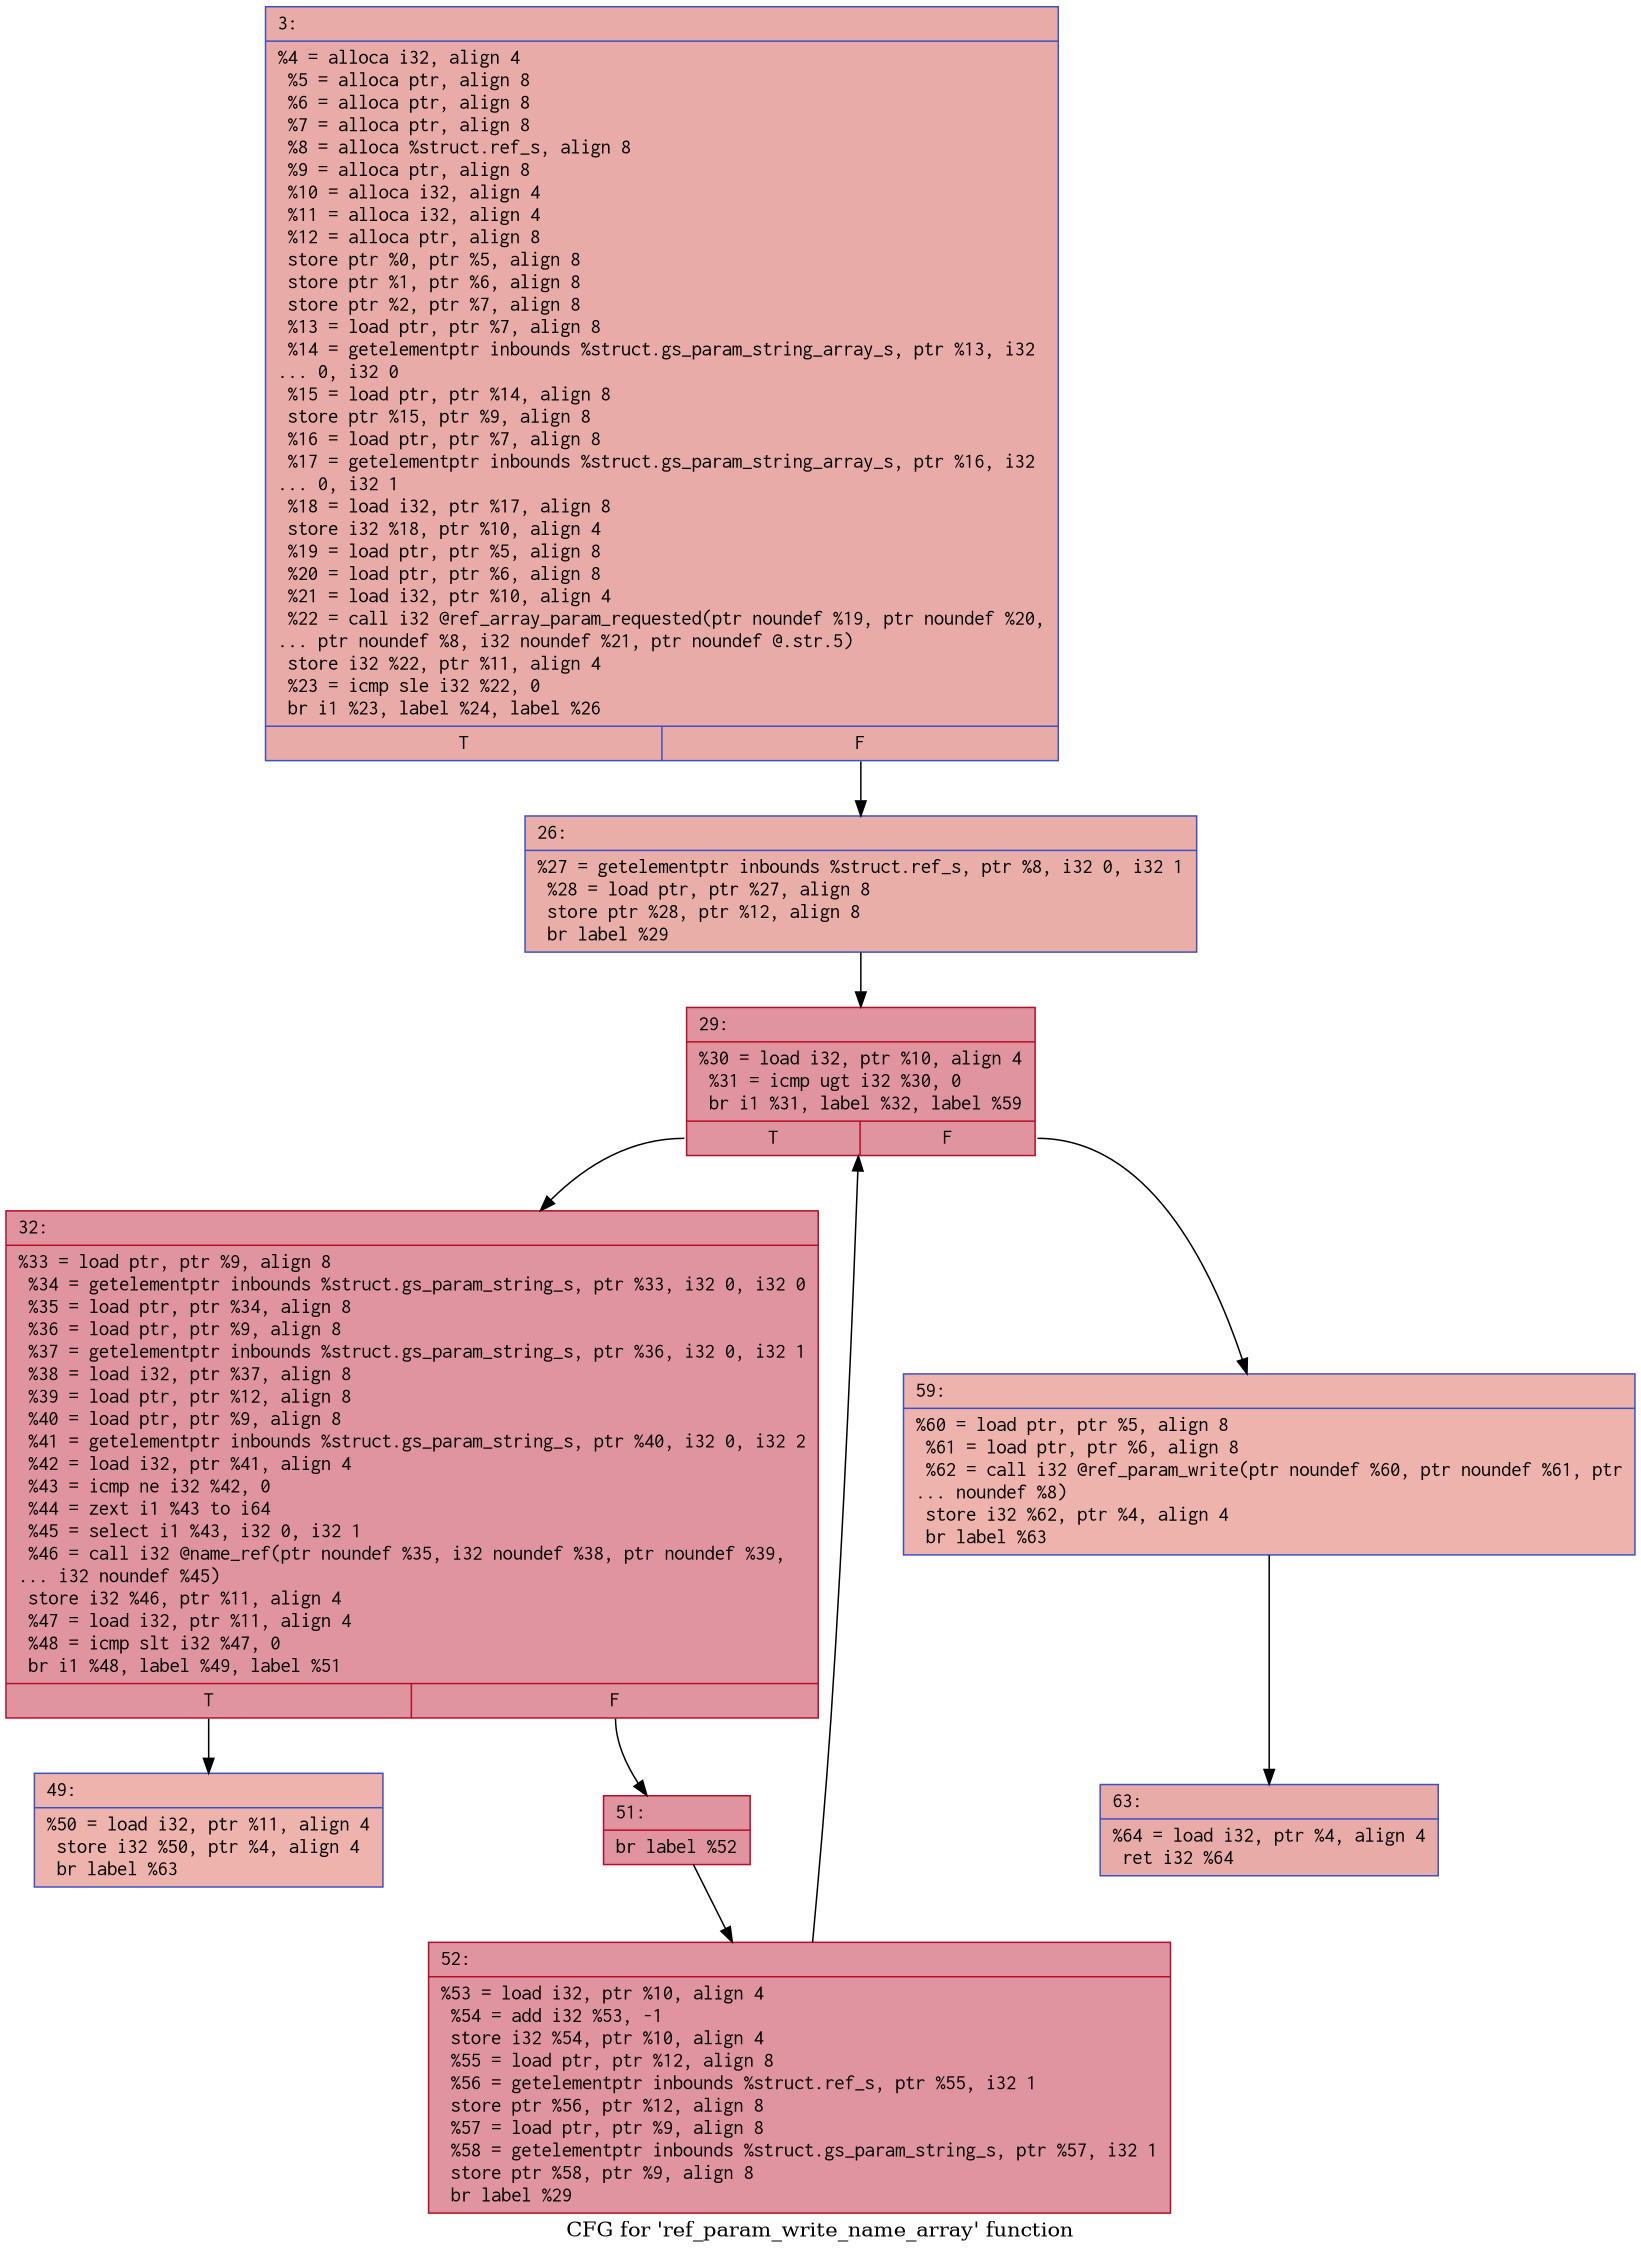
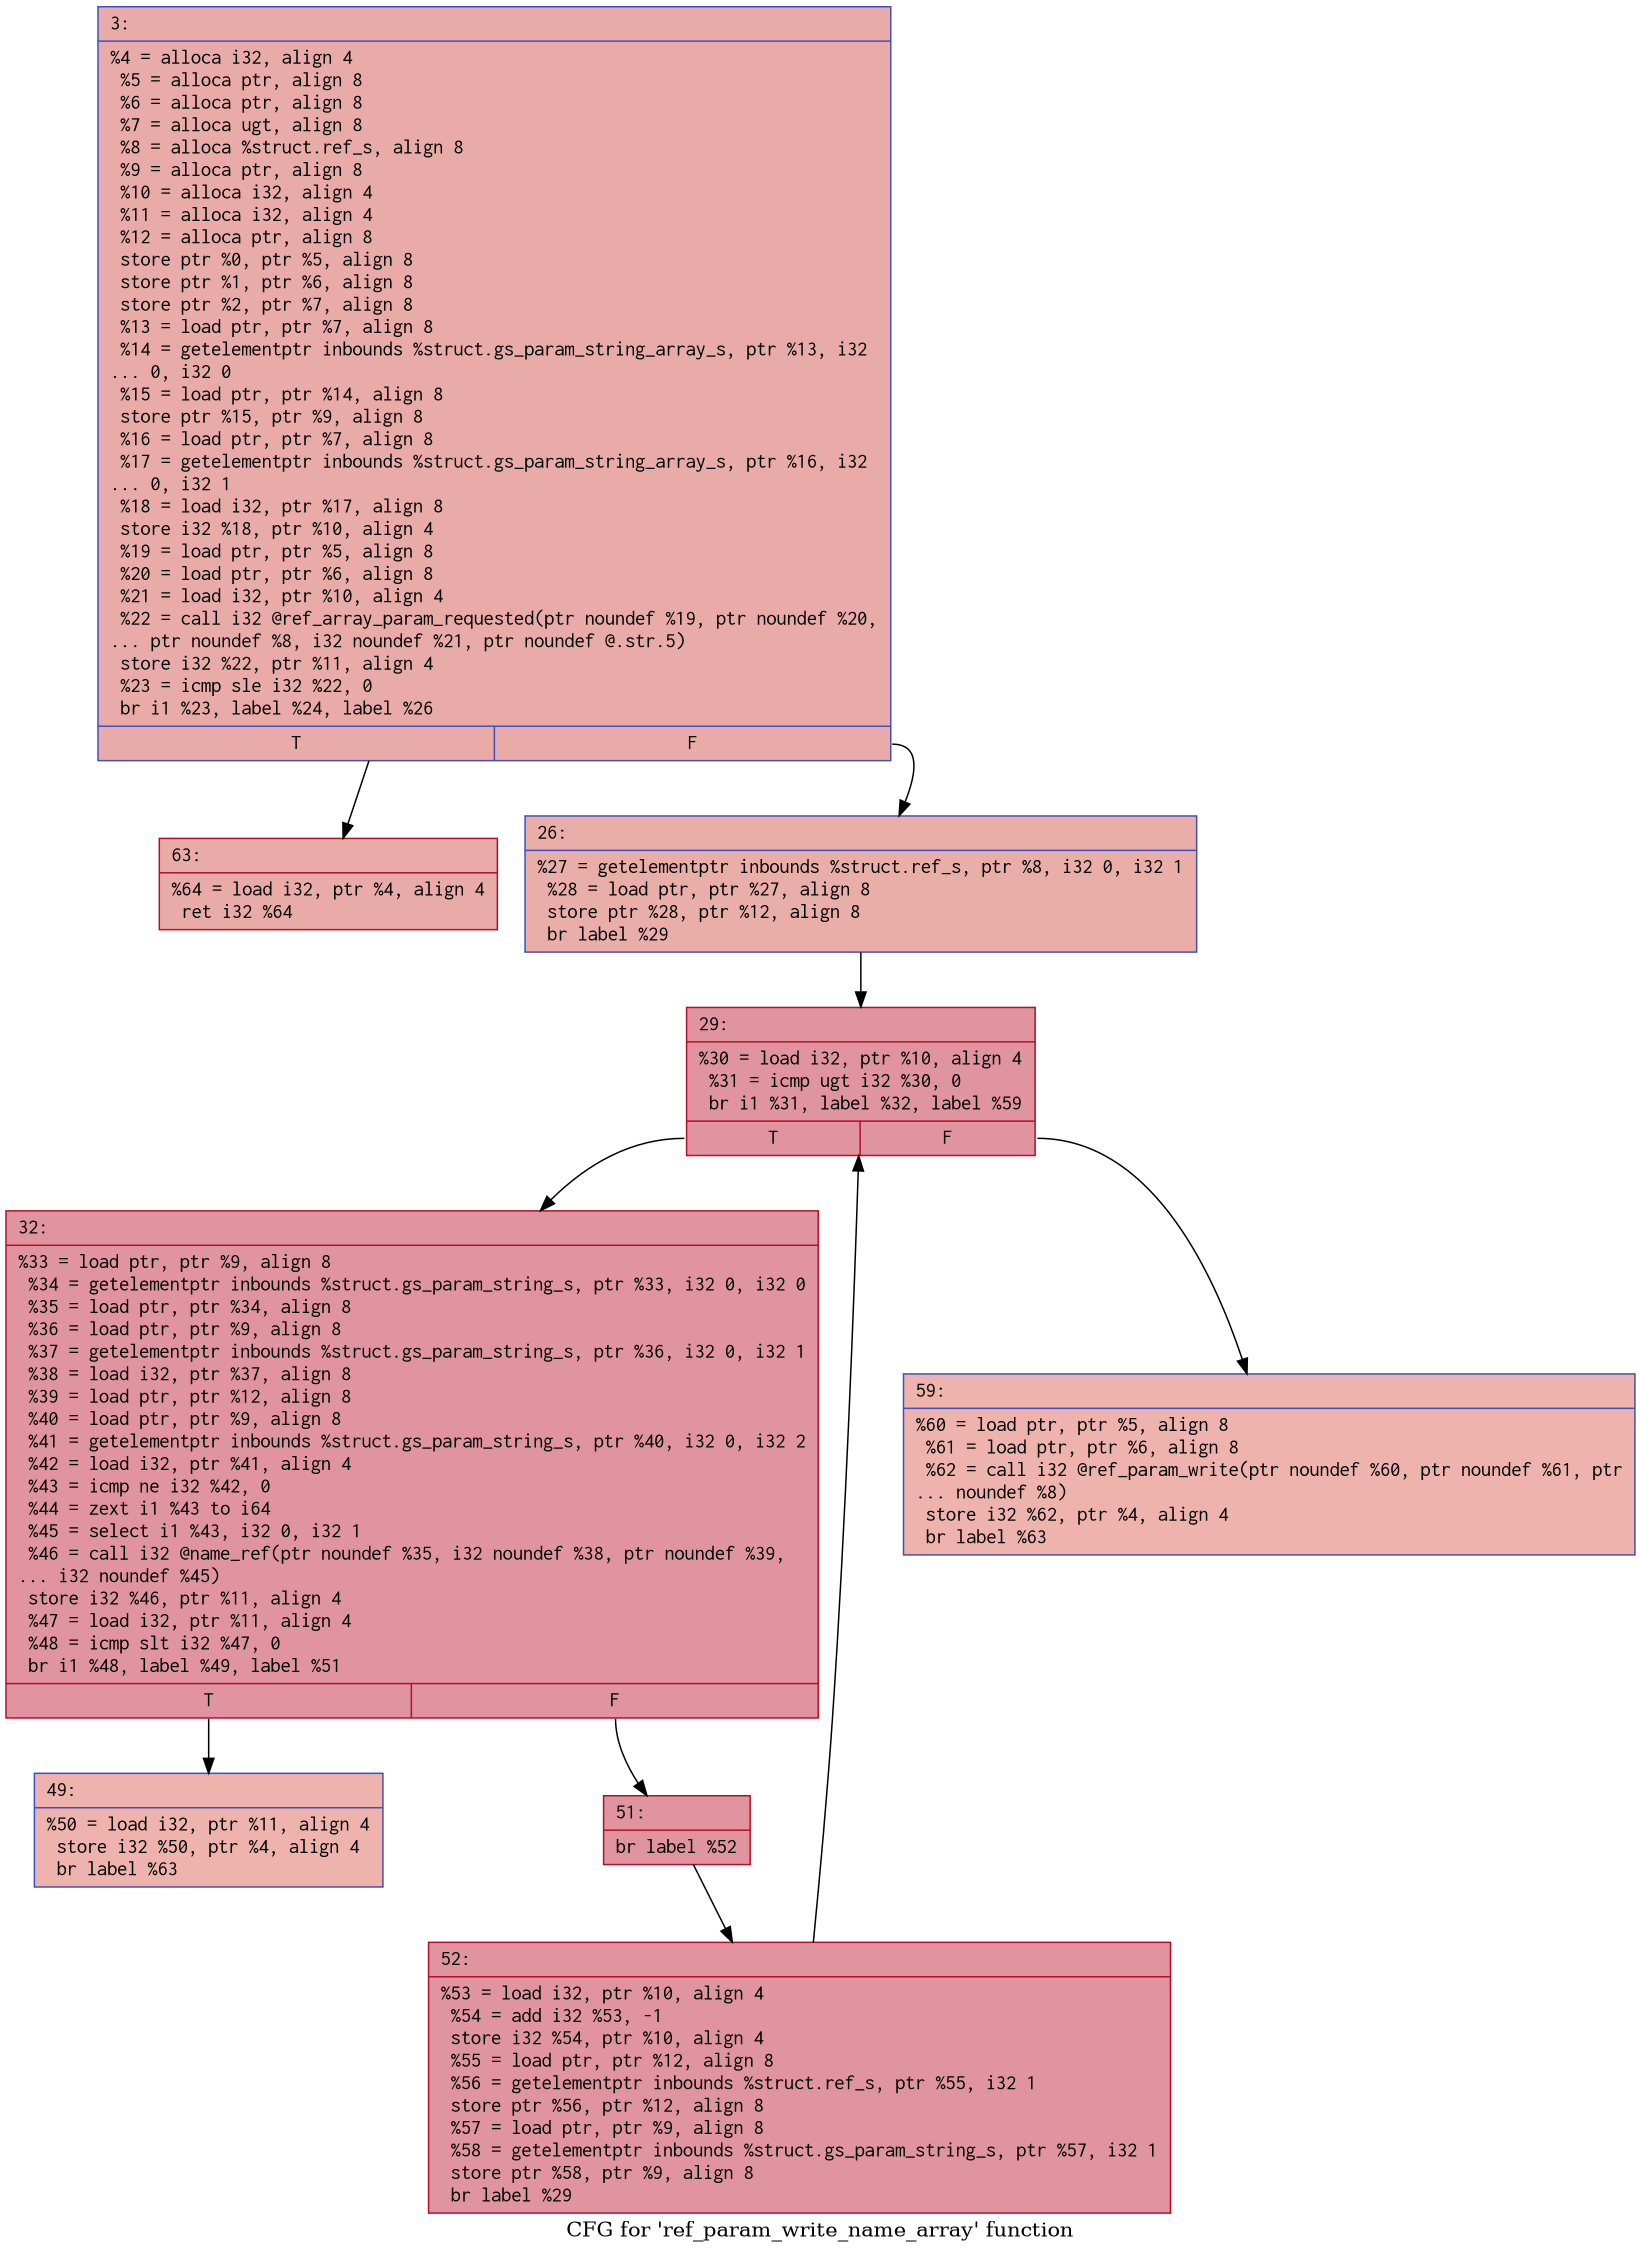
node "3:": text "%7 = alloca ptr, align 8" -> "%7 = alloca ugt, align 8"
edge "59:" -> "63:": now "3:" -> "63:"
node "63:": color #3d50c3ff -> #b70d28ff
